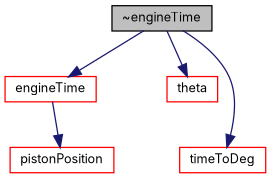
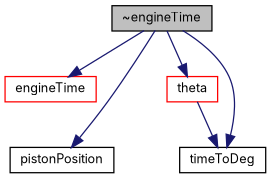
edge "engineTime" -> "pistonPosition": now "~engineTime" -> "pistonPosition"
edge "theta" -> "timeToDeg": added
node "pistonPosition": color red -> black
node "timeToDeg": color red -> black
